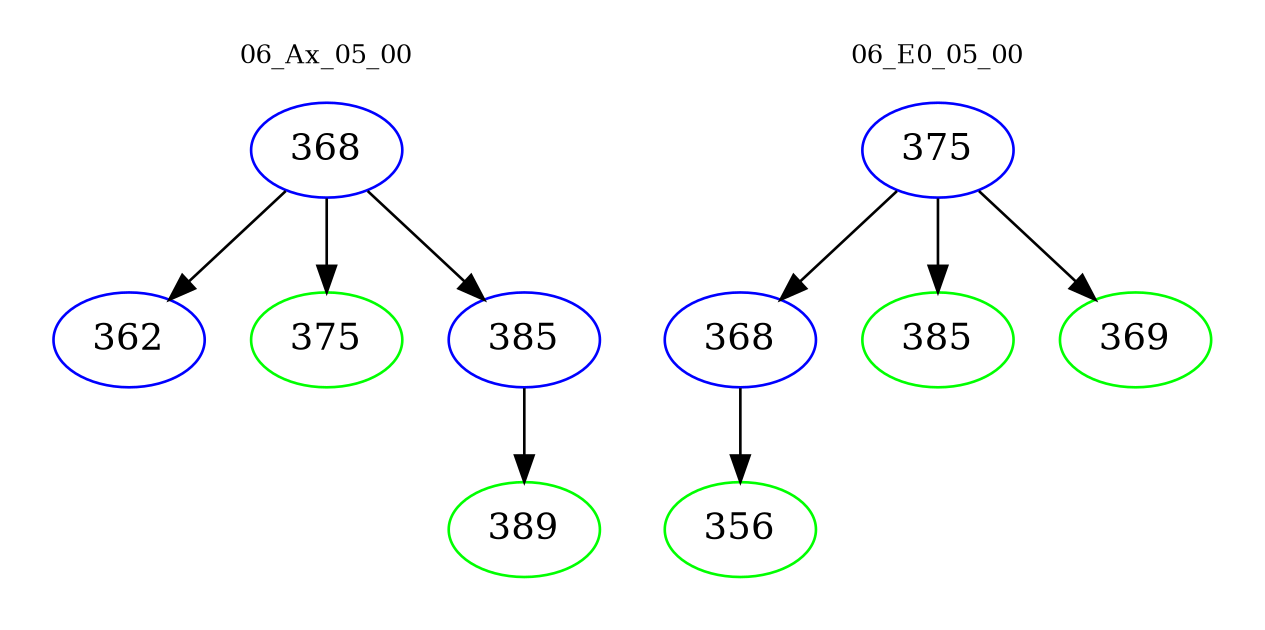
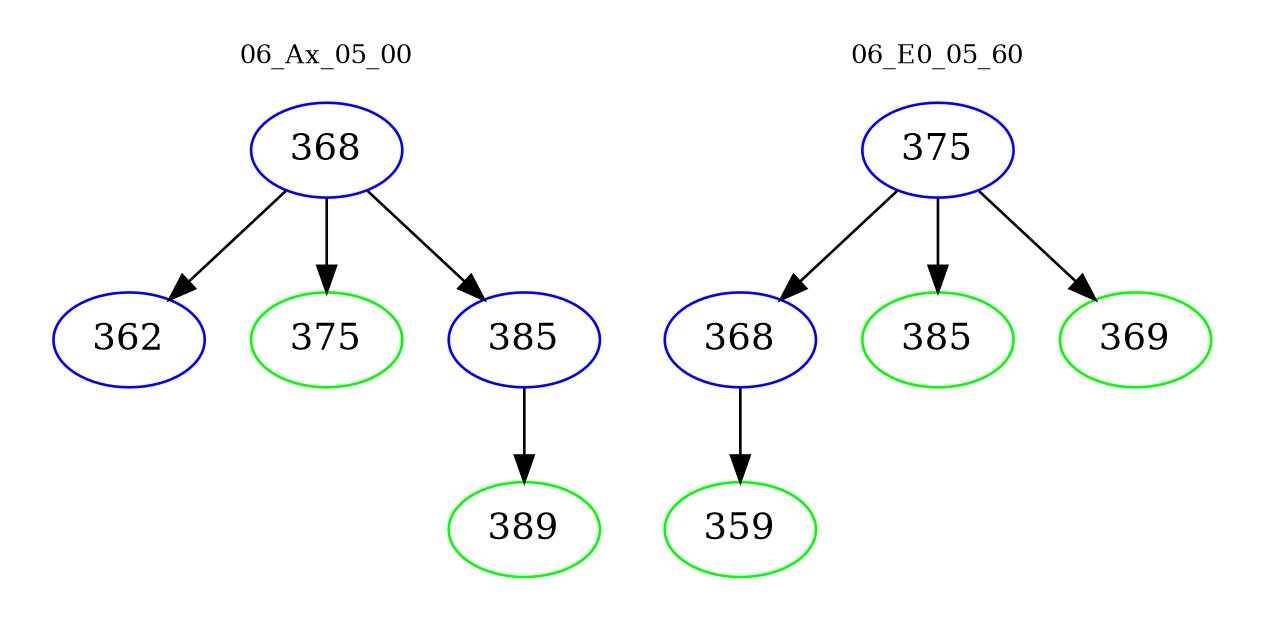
cluster "06_E0_05_00": label "06_E0_05_00" -> "06_E0_05_60"
node "356": label "356" -> "359"
